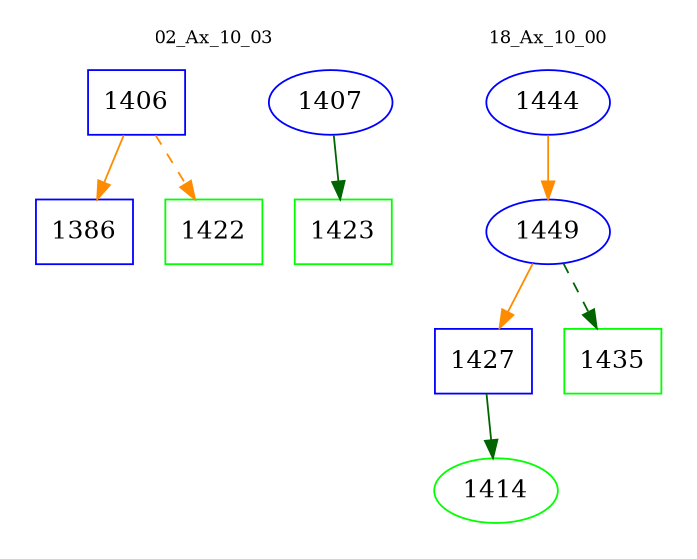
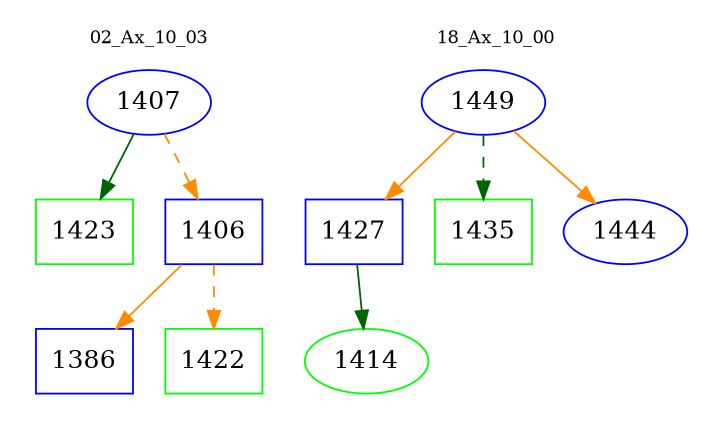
edge "1407" -> "1406": added
edge "1444" -> "1449": reversed
